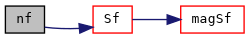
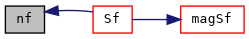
edge "nf" -> "Sf": reversed
